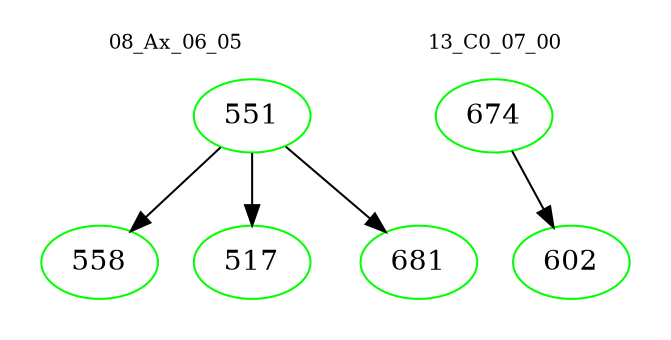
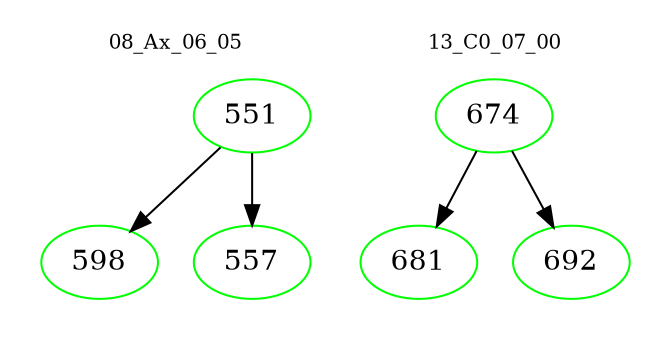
edge "551" -> "681": now "674" -> "681"
node "558": label "558" -> "598"
node "517": label "517" -> "557"
node "602": label "602" -> "692"
